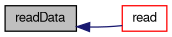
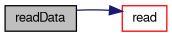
edge "read" -> "readData": reversed
